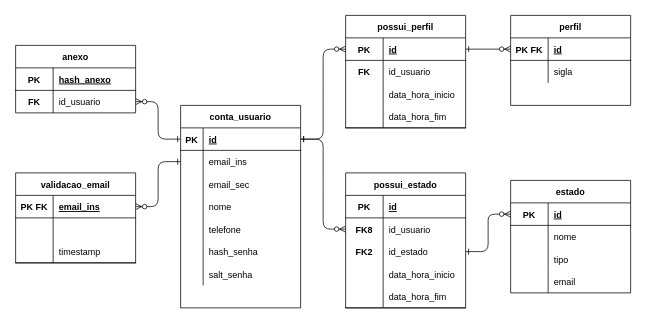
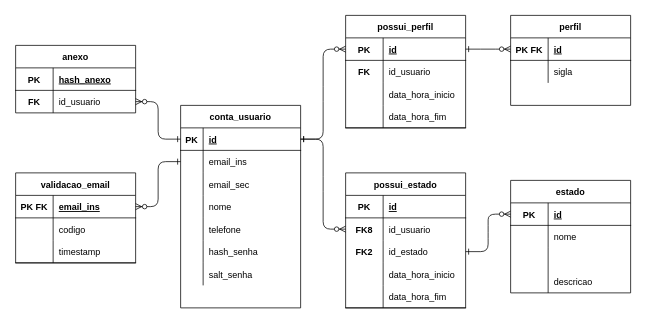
node "codigo": added
node "tipo": removed
node "email": label "email" -> "descricao"
